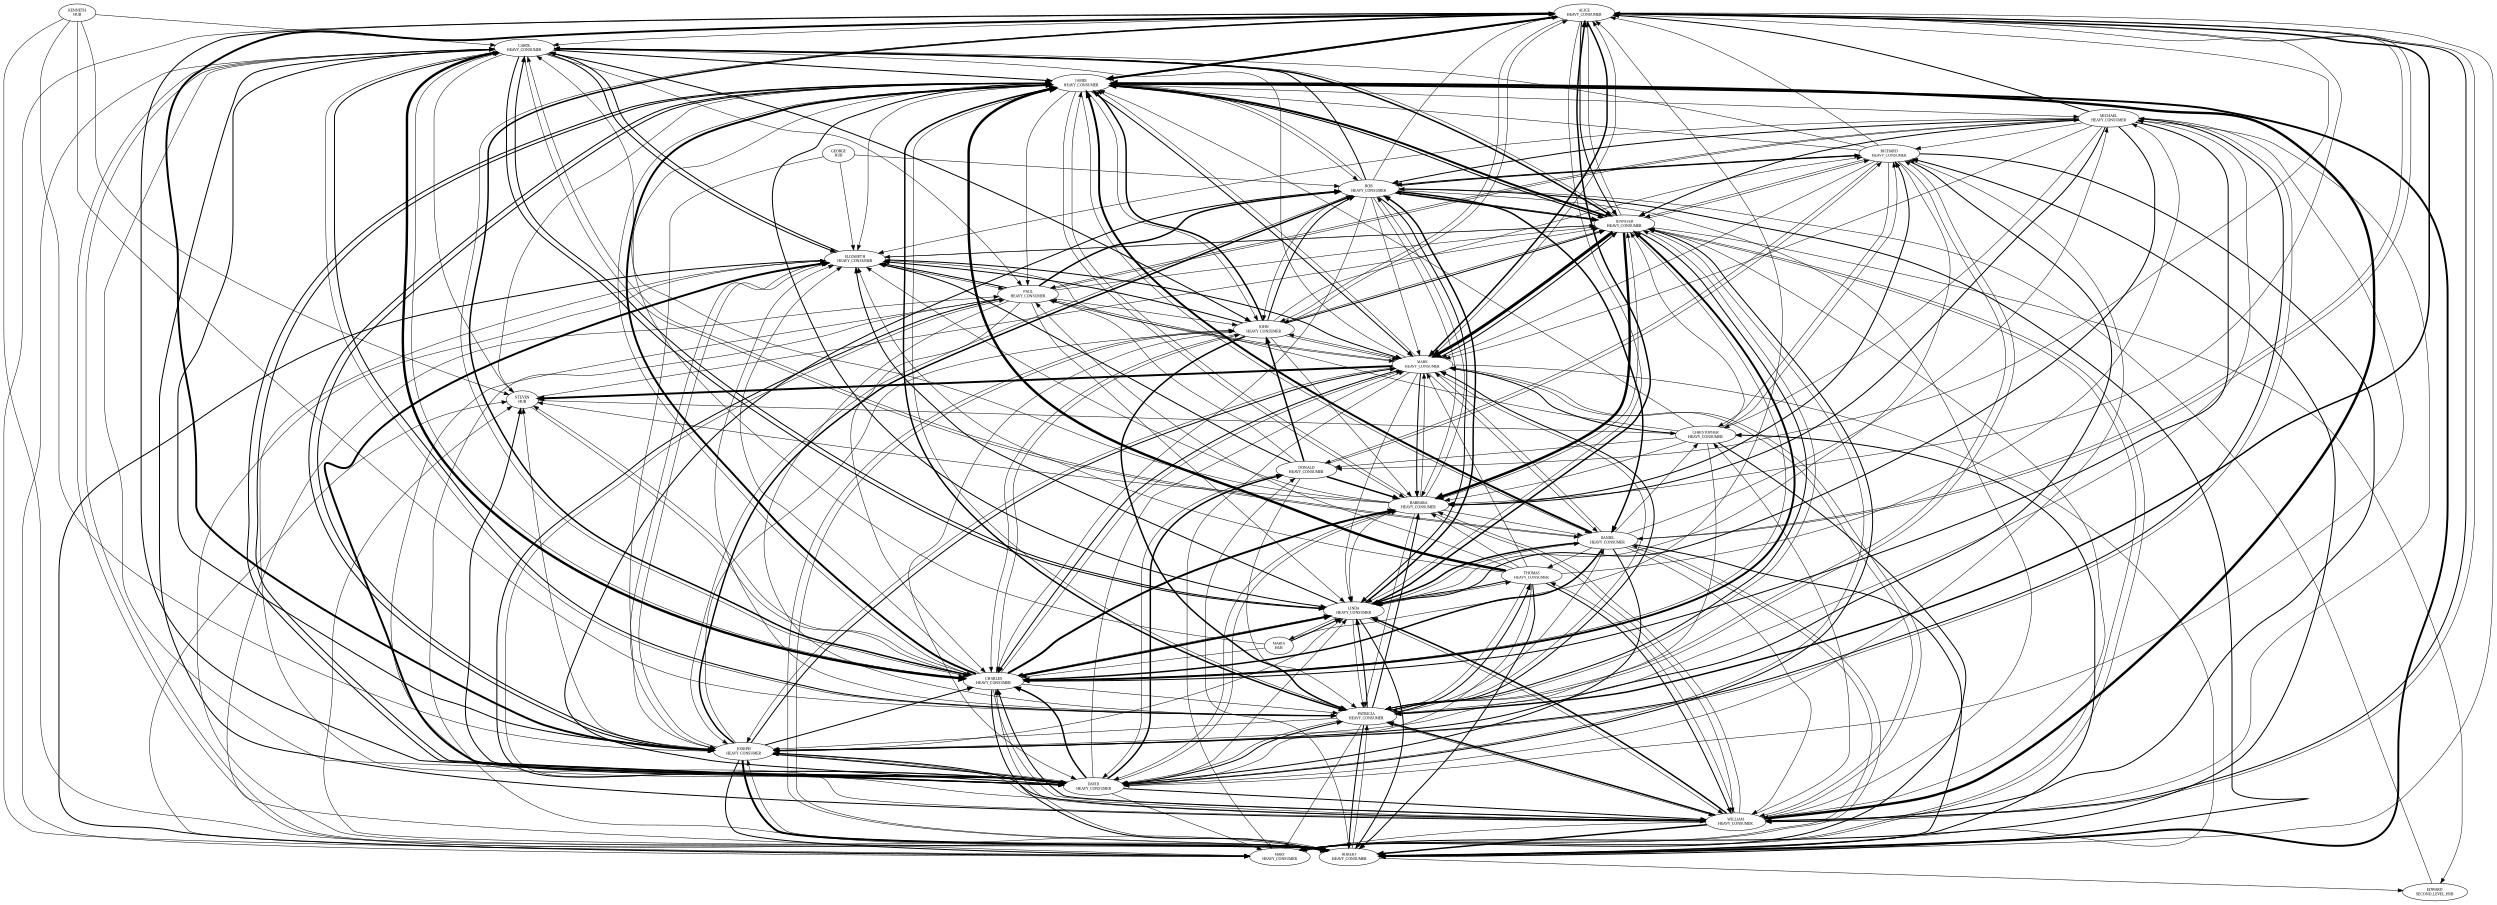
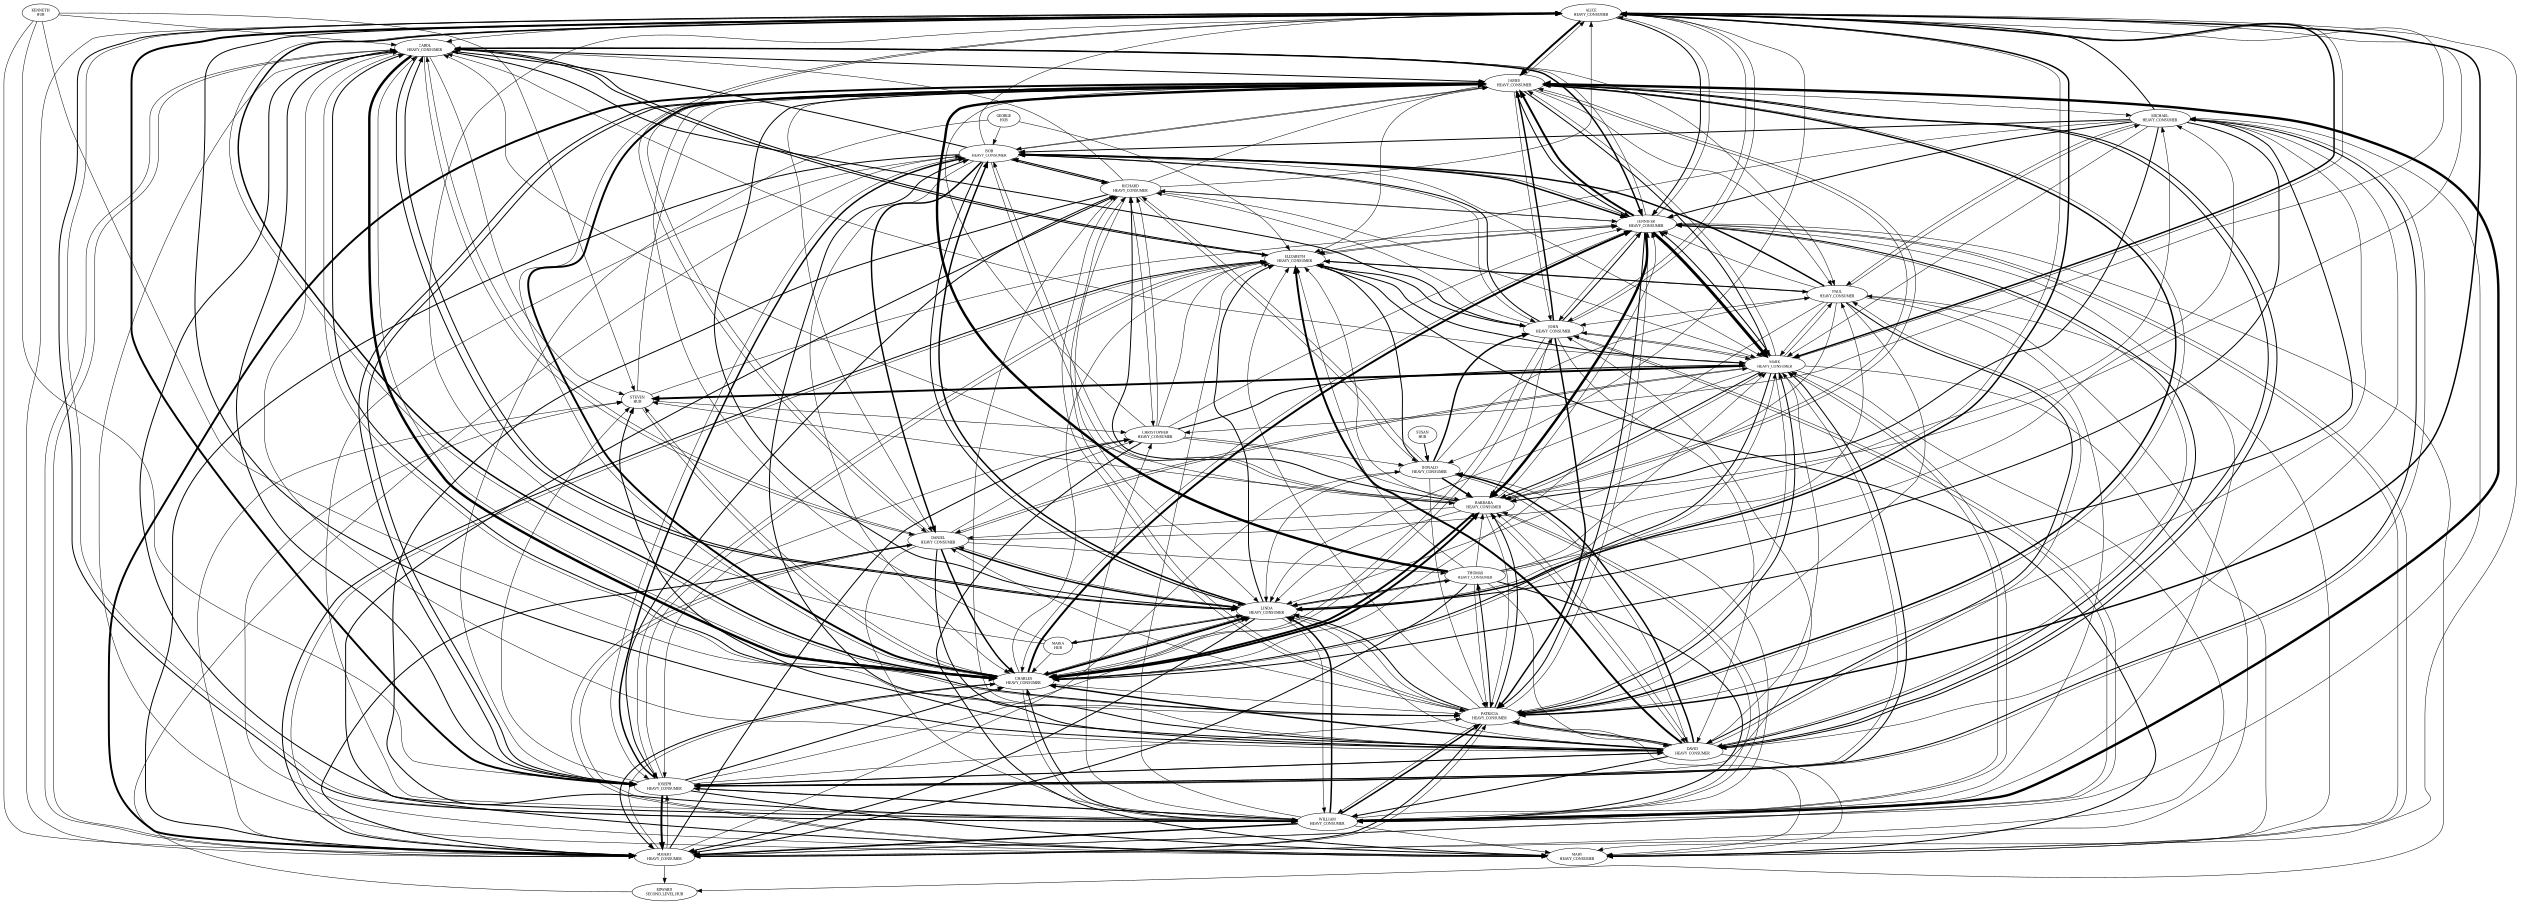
edge "MICHAEL HEAVY_CONSUMER" -> "RICHARD HEAVY_CONSUMER": removed
edge "MICHAEL HEAVY_CONSUMER" -> "CHRISTOPHER HEAVY_CONSUMER": now "ALICE HEAVY_CONSUMER" -> "CHRISTOPHER HEAVY_CONSUMER"
edge "DANIEL HEAVY_CONSUMER" -> "JAMES HEAVY_CONSUMER": removed
node "SUSAN HUB": added
edge "ELIZABETH HEAVY_CONSUMER" -> "ROBERT HEAVY_CONSUMER": added
edge "DONALD HEAVY_CONSUMER" -> "LINDA HEAVY_CONSUMER": added
edge "BARBARA HEAVY_CONSUMER" -> "CHARLES HEAVY_CONSUMER": added
edge "WILLIAM HEAVY_CONSUMER" -> "THOMAS HEAVY_CONSUMER": now "WILLIAM HEAVY_CONSUMER" -> "DONALD HEAVY_CONSUMER"
edge "PATRICIA HEAVY_CONSUMER" -> "JOSEPH HEAVY_CONSUMER": reversed
